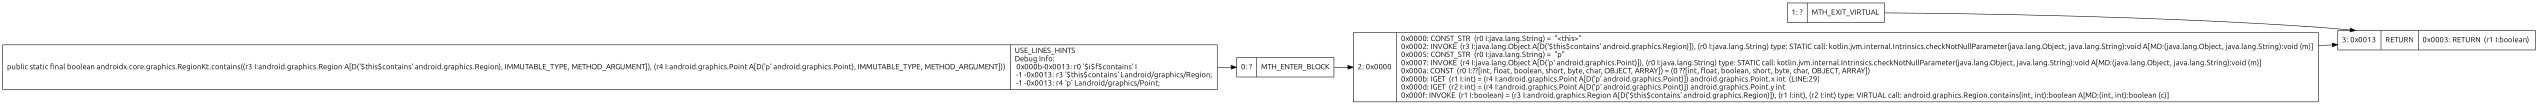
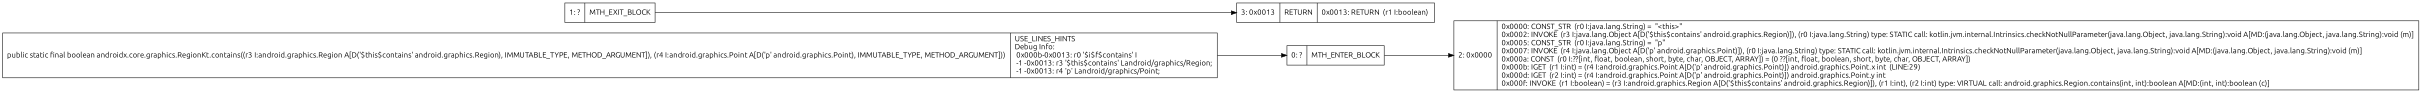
node "1: ?": text "MTH_EXIT_VIRTUAL" -> "MTH_EXIT_BLOCK"
node "3: 0x0013": text "0x0003: RETURN  (r1 I:boolean)" -> "0x0013: RETURN  (r1 I:boolean)"
edge "2: 0x0000" -> "3: 0x0013": removed
